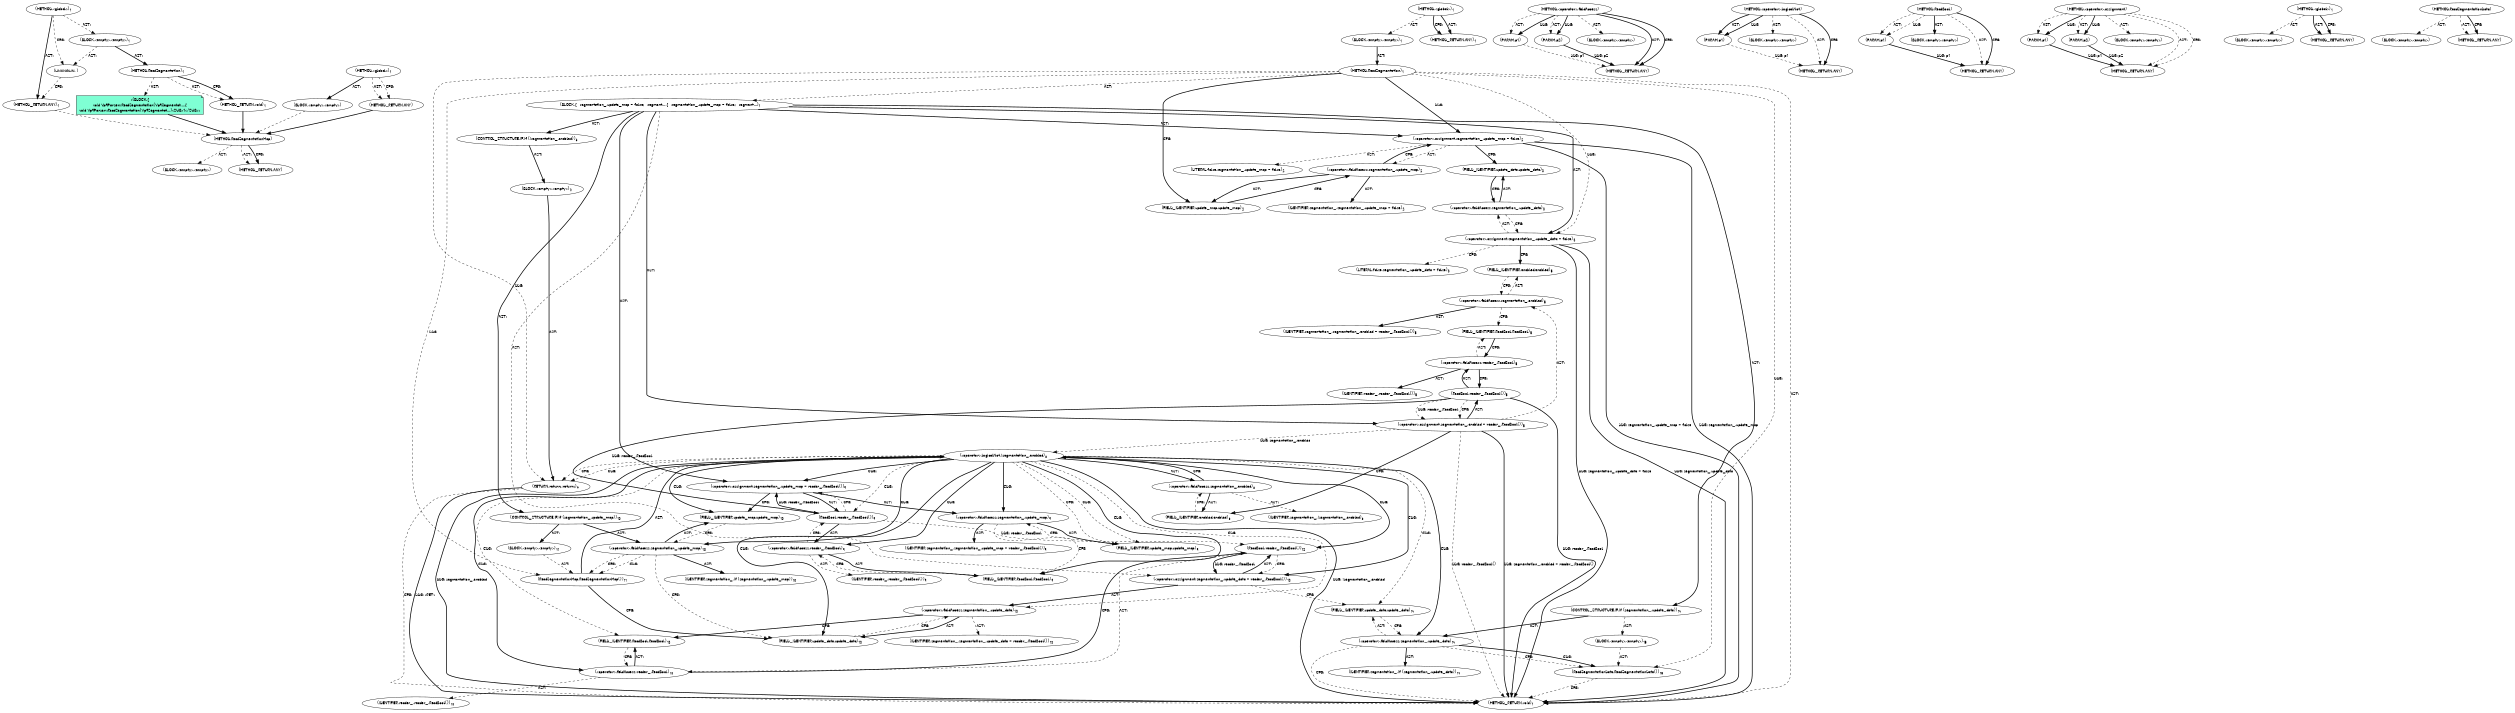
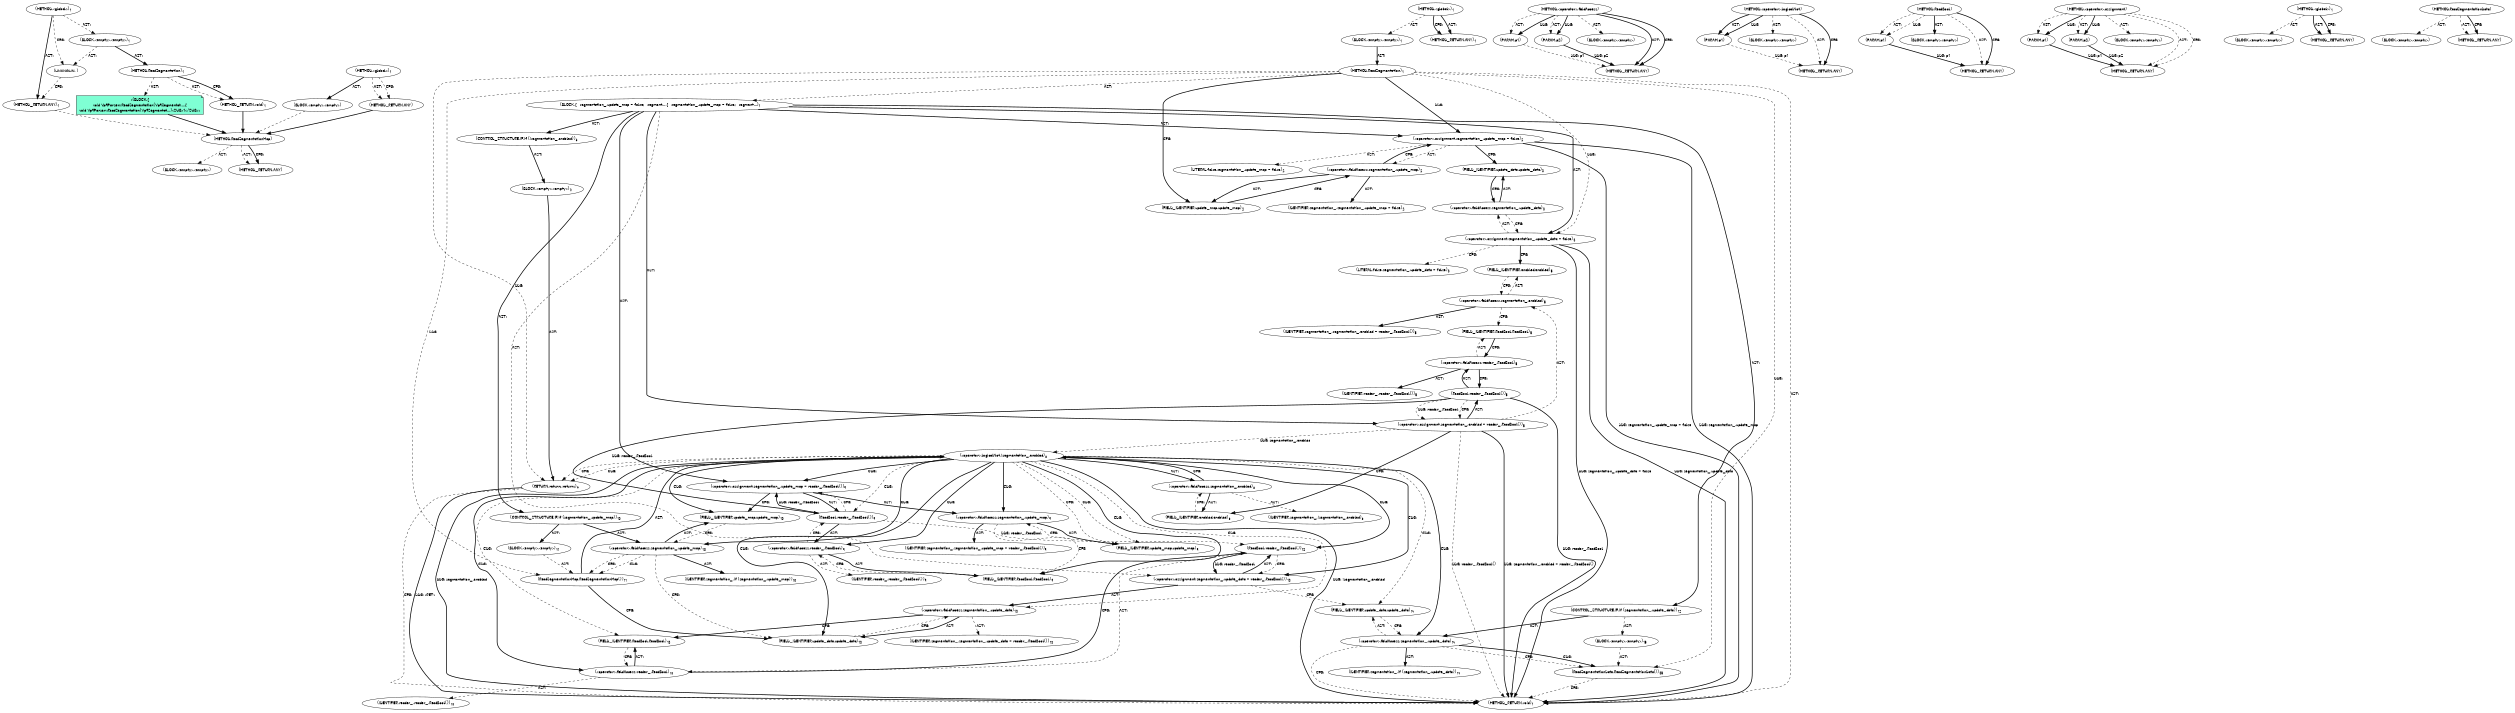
node "(CONTROL_STRUCTURE,IF,if (segmentation_.update_data))": text "14" -> "12"
node "(ReadSegmentationData,ReadSegmentationData())": text "15" -> "35"
